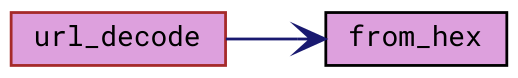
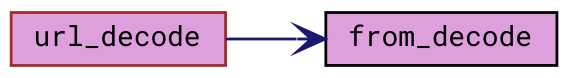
node "from_hex": label "from_hex" -> "from_decode"
